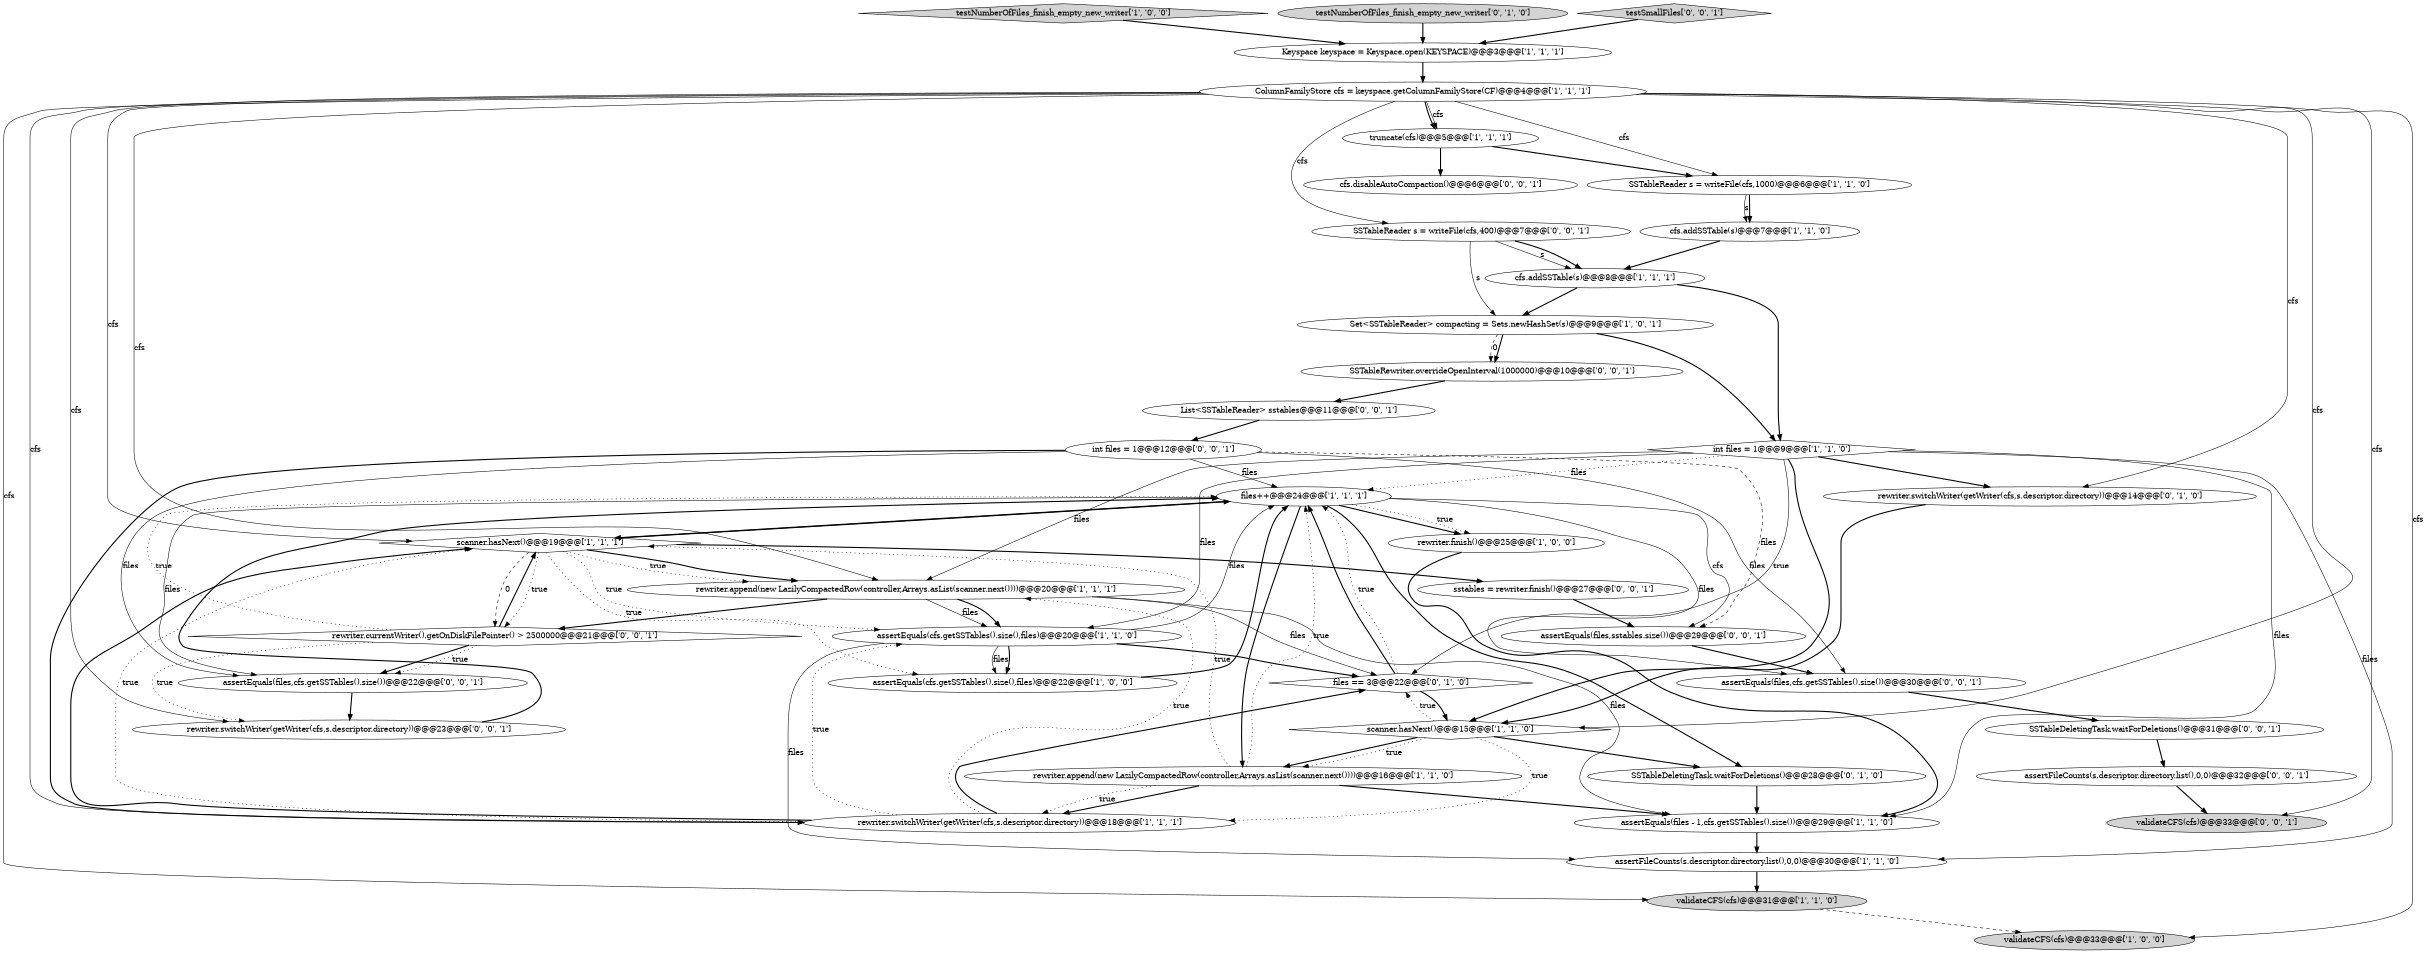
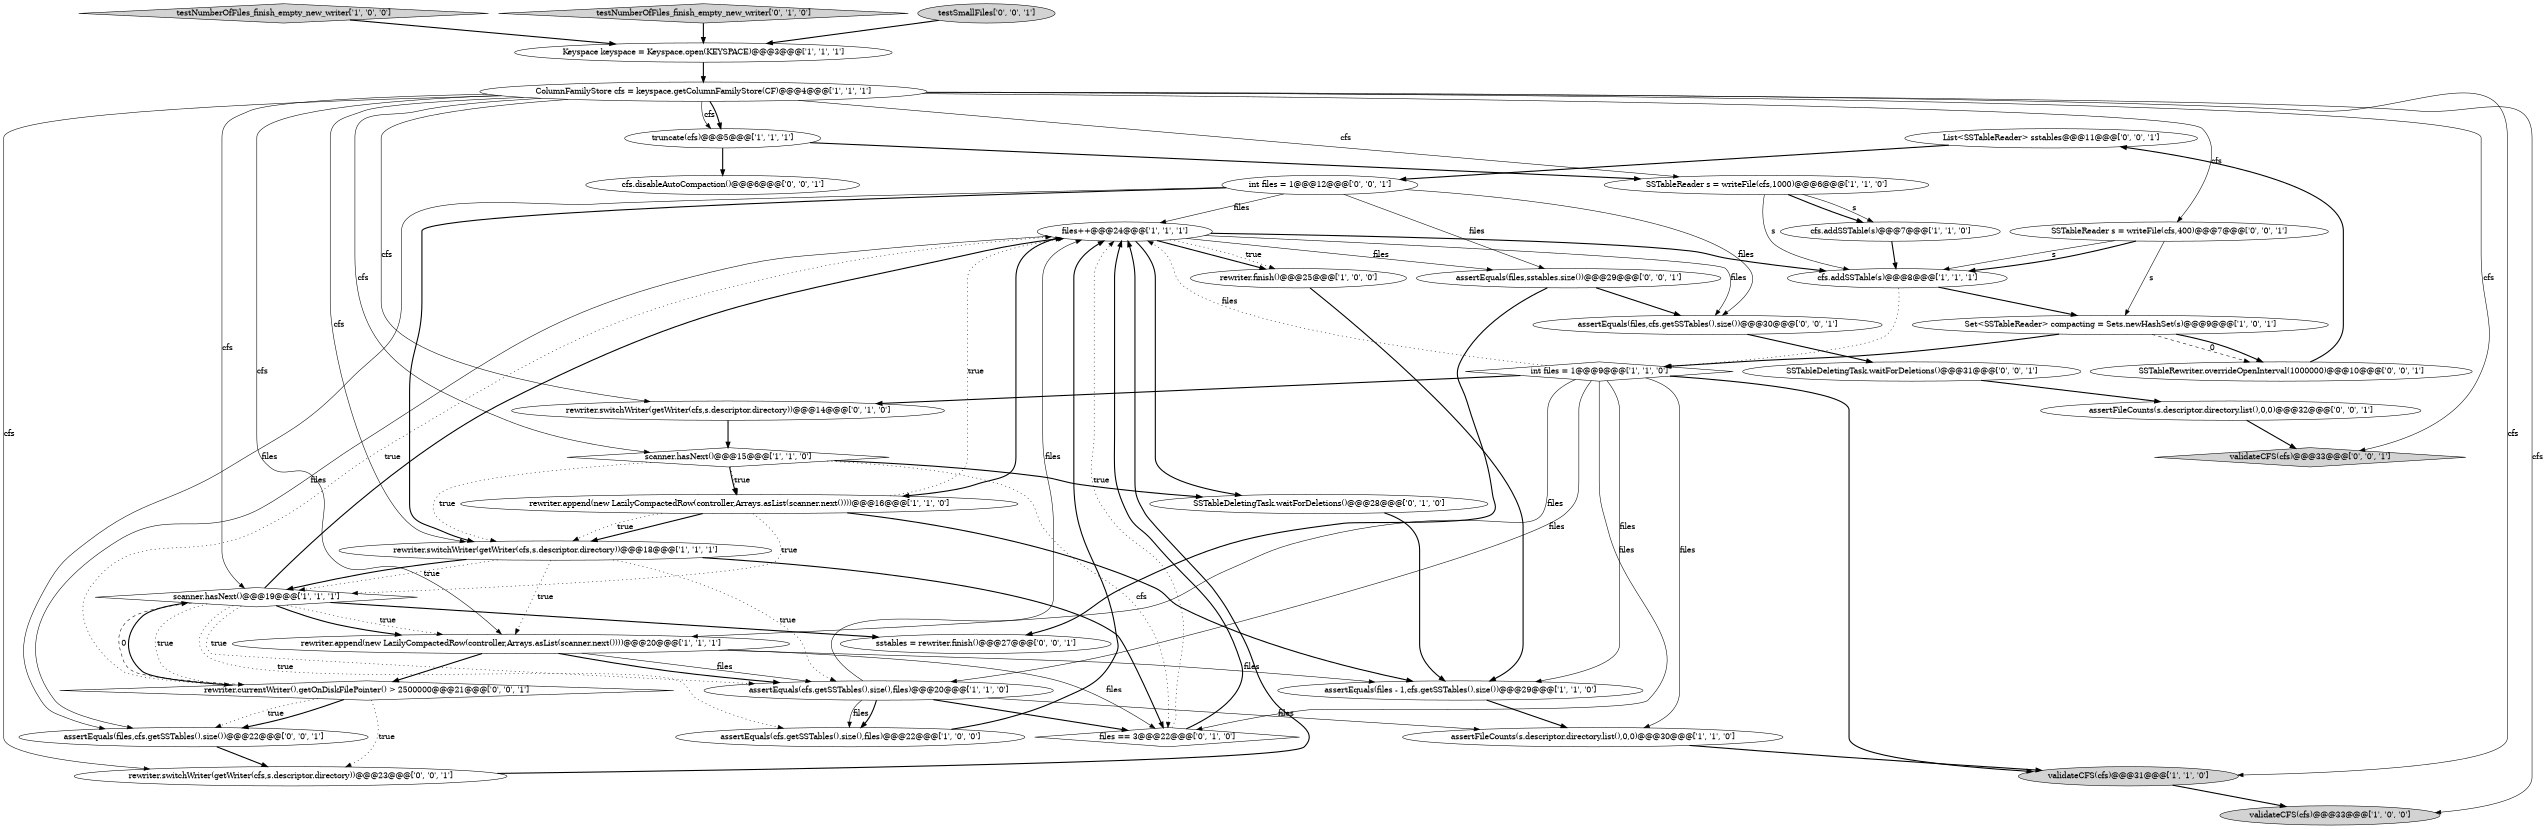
node "testNumberOfFiles_finish_empty_new_writer['0', '1', '0']": shape ellipse -> diamond
node "testSmallFiles['0', '0', '1']": shape diamond -> ellipse
edge "SSTableReader s = writeFile(cfs,1000)@@@6@@@['1', '1', '0']" -> "cfs.addSSTable(s)@@@8@@@['1', '1', '1']": added, label "s"
edge "cfs.addSSTable(s)@@@8@@@['1', '1', '1']" -> "int files = 1@@@9@@@['1', '1', '0']": style bold -> dotted
edge "int files = 1@@@12@@@['0', '0', '1']" -> "assertEquals(files,sstables.size())@@@29@@@['0', '0', '1']": style dashed -> solid
edge "files++@@@24@@@['1', '1', '1']" -> "scanner.hasNext()@@@19@@@['1', '1', '1']": now "files++@@@24@@@['1', '1', '1']" -> "cfs.addSSTable(s)@@@8@@@['1', '1', '1']"
edge "files++@@@24@@@['1', '1', '1']" -> "assertEquals(files,sstables.size())@@@29@@@['0', '0', '1']": label "cfs" -> "files"
edge "int files = 1@@@9@@@['1', '1', '0']" -> "files == 3@@@22@@@['0', '1', '0']": label "true" -> "files"
edge "sstables = rewriter.finish()@@@27@@@['0', '0', '1']" -> "assertEquals(files,sstables.size())@@@29@@@['0', '0', '1']": reversed
edge "int files = 1@@@9@@@['1', '1', '0']" -> "scanner.hasNext()@@@15@@@['1', '1', '0']": now "int files = 1@@@9@@@['1', '1', '0']" -> "validateCFS(cfs)@@@31@@@['1', '1', '0']"
edge "files == 3@@@22@@@['0', '1', '0']" -> "scanner.hasNext()@@@15@@@['1', '1', '0']": removed
edge "scanner.hasNext()@@@15@@@['1', '1', '0']" -> "files == 3@@@22@@@['0', '1', '0']": label "true" -> "cfs"
node "validateCFS(cfs)@@@33@@@['0', '0', '1']": shape ellipse -> diamond
edge "validateCFS(cfs)@@@31@@@['1', '1', '0']" -> "validateCFS(cfs)@@@33@@@['1', '0', '0']": style dashed -> bold
